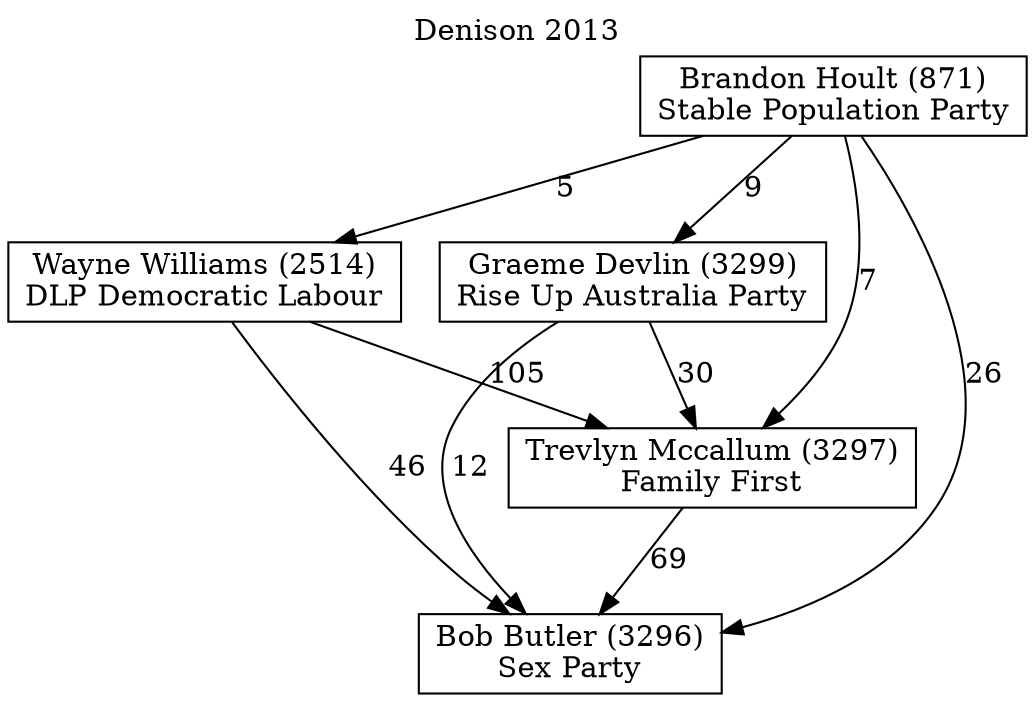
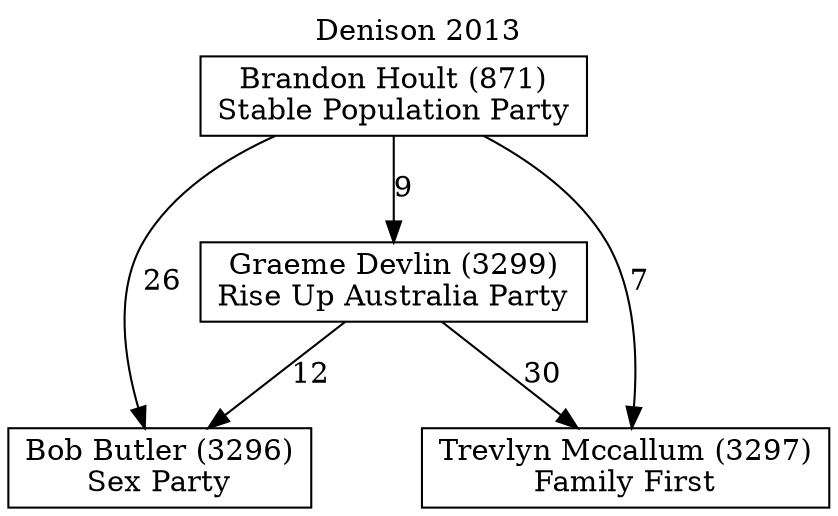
node "Wayne Williams (2514) DLP Democratic Labour": removed
edge "Trevlyn Mccallum (3297) Family First" -> "Bob Butler (3296) Sex Party": removed, label "69"
